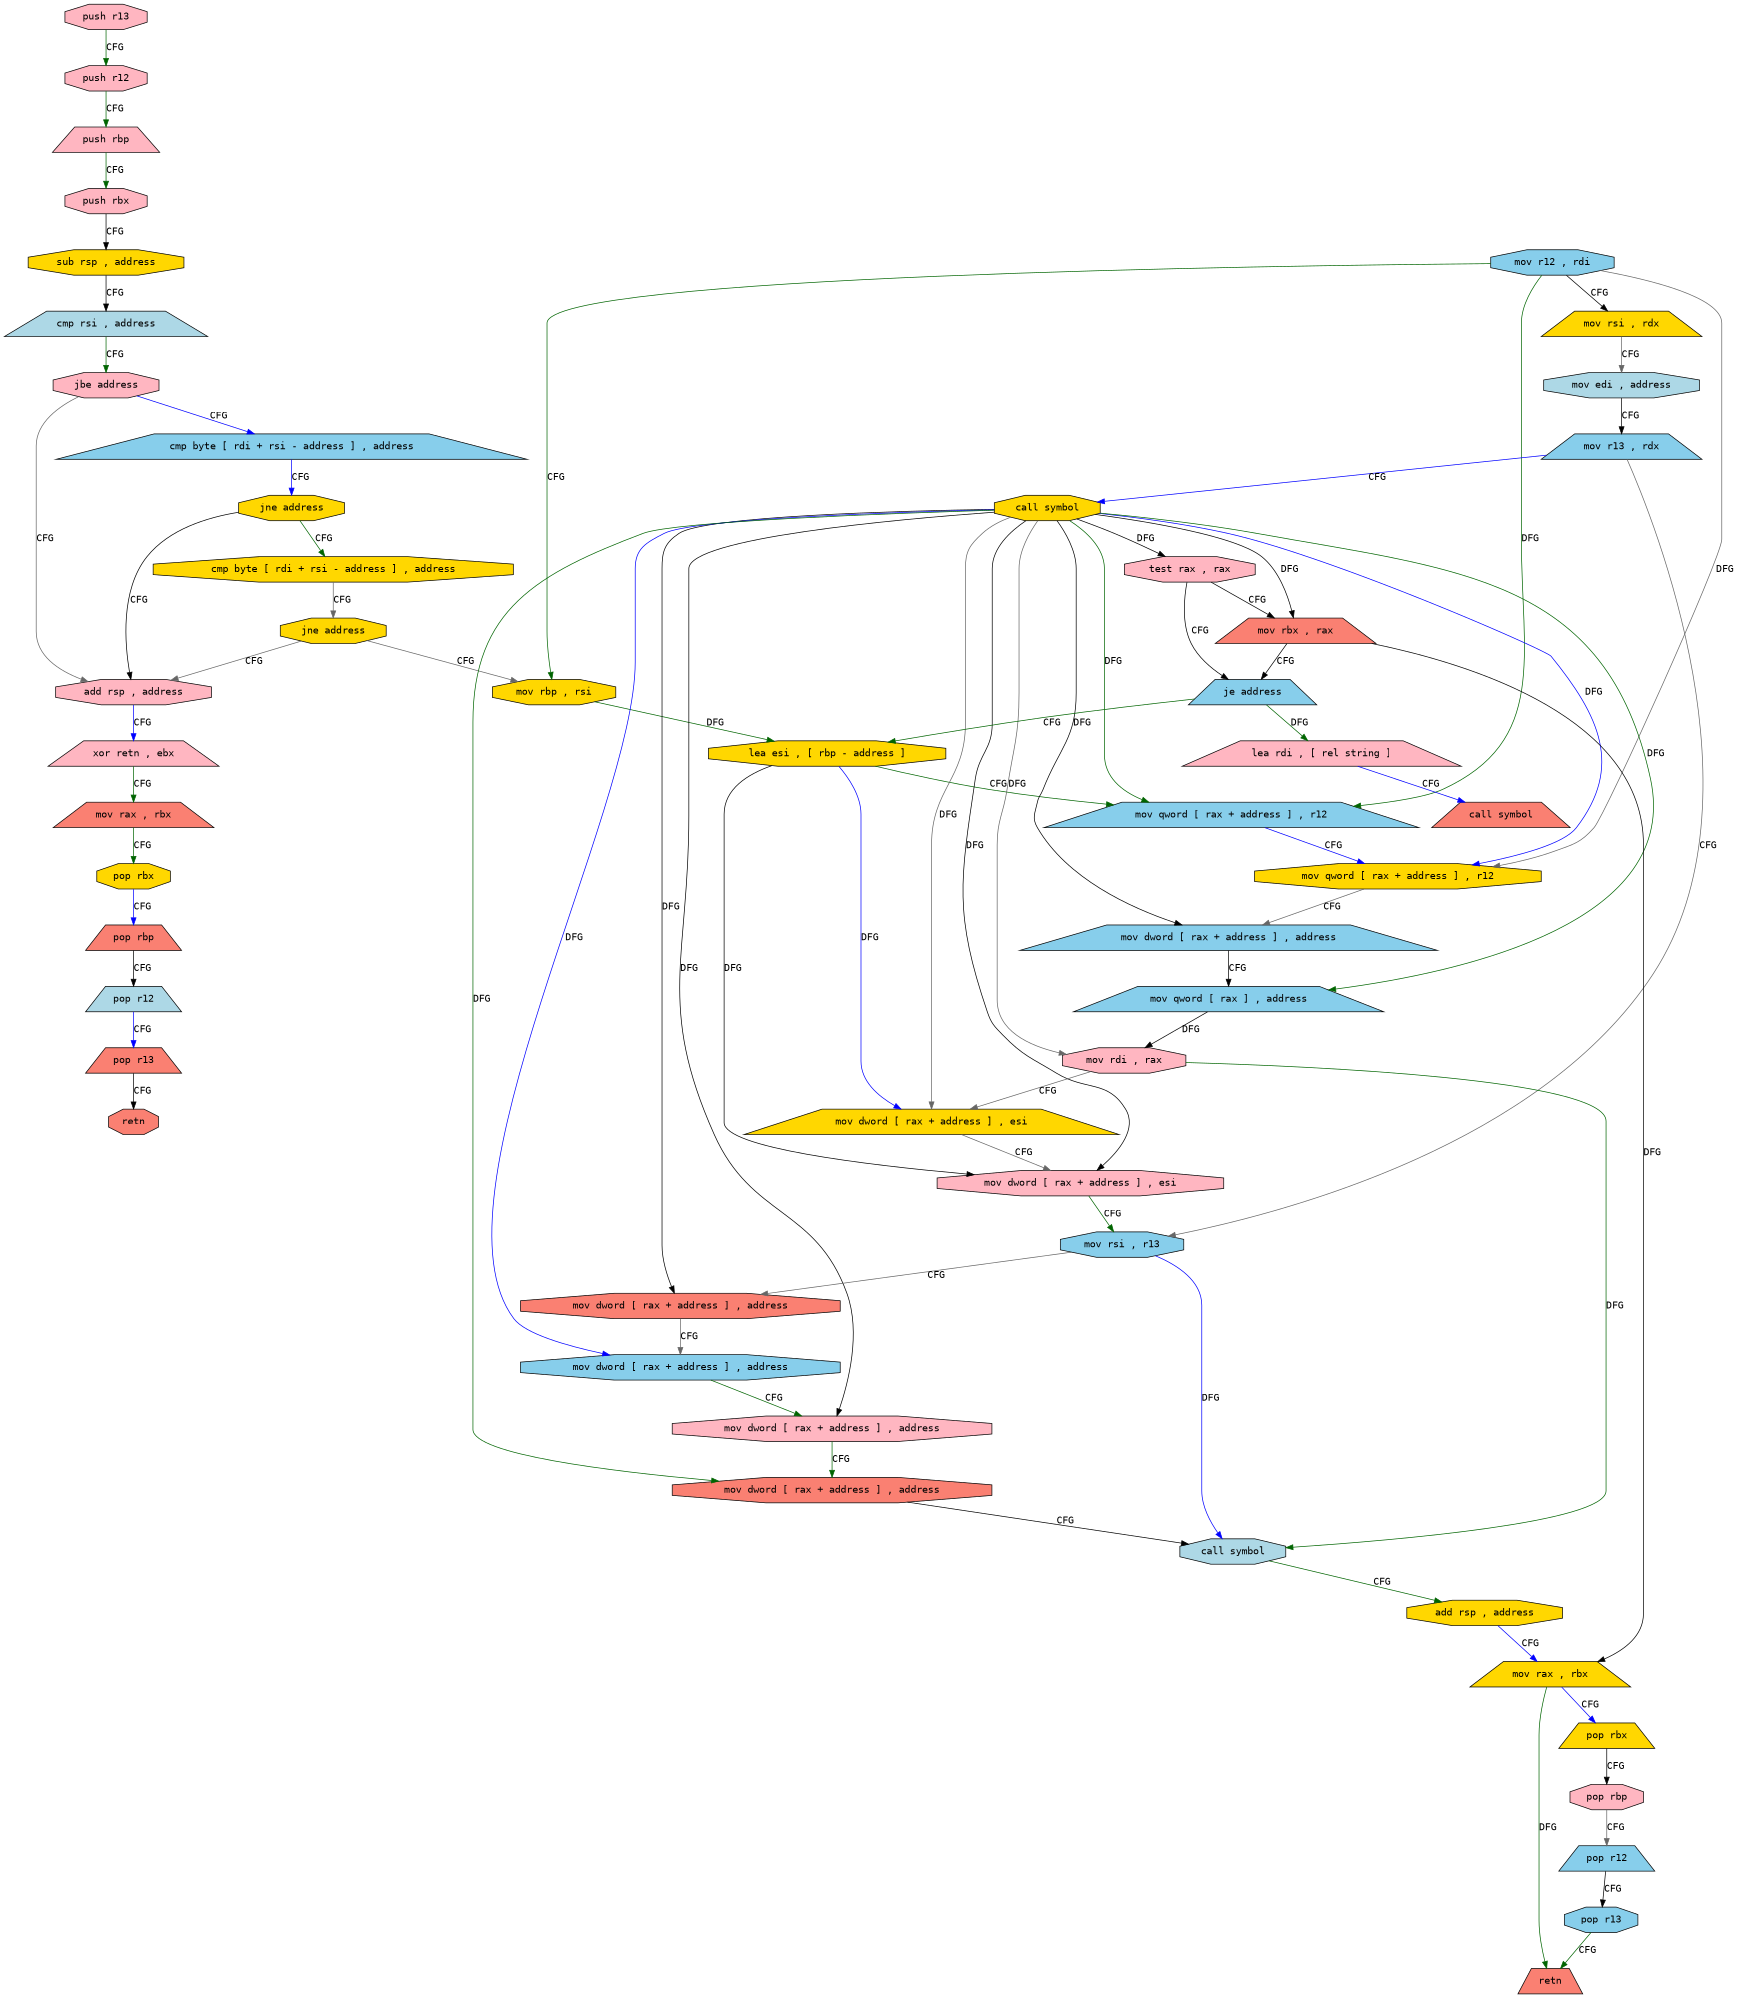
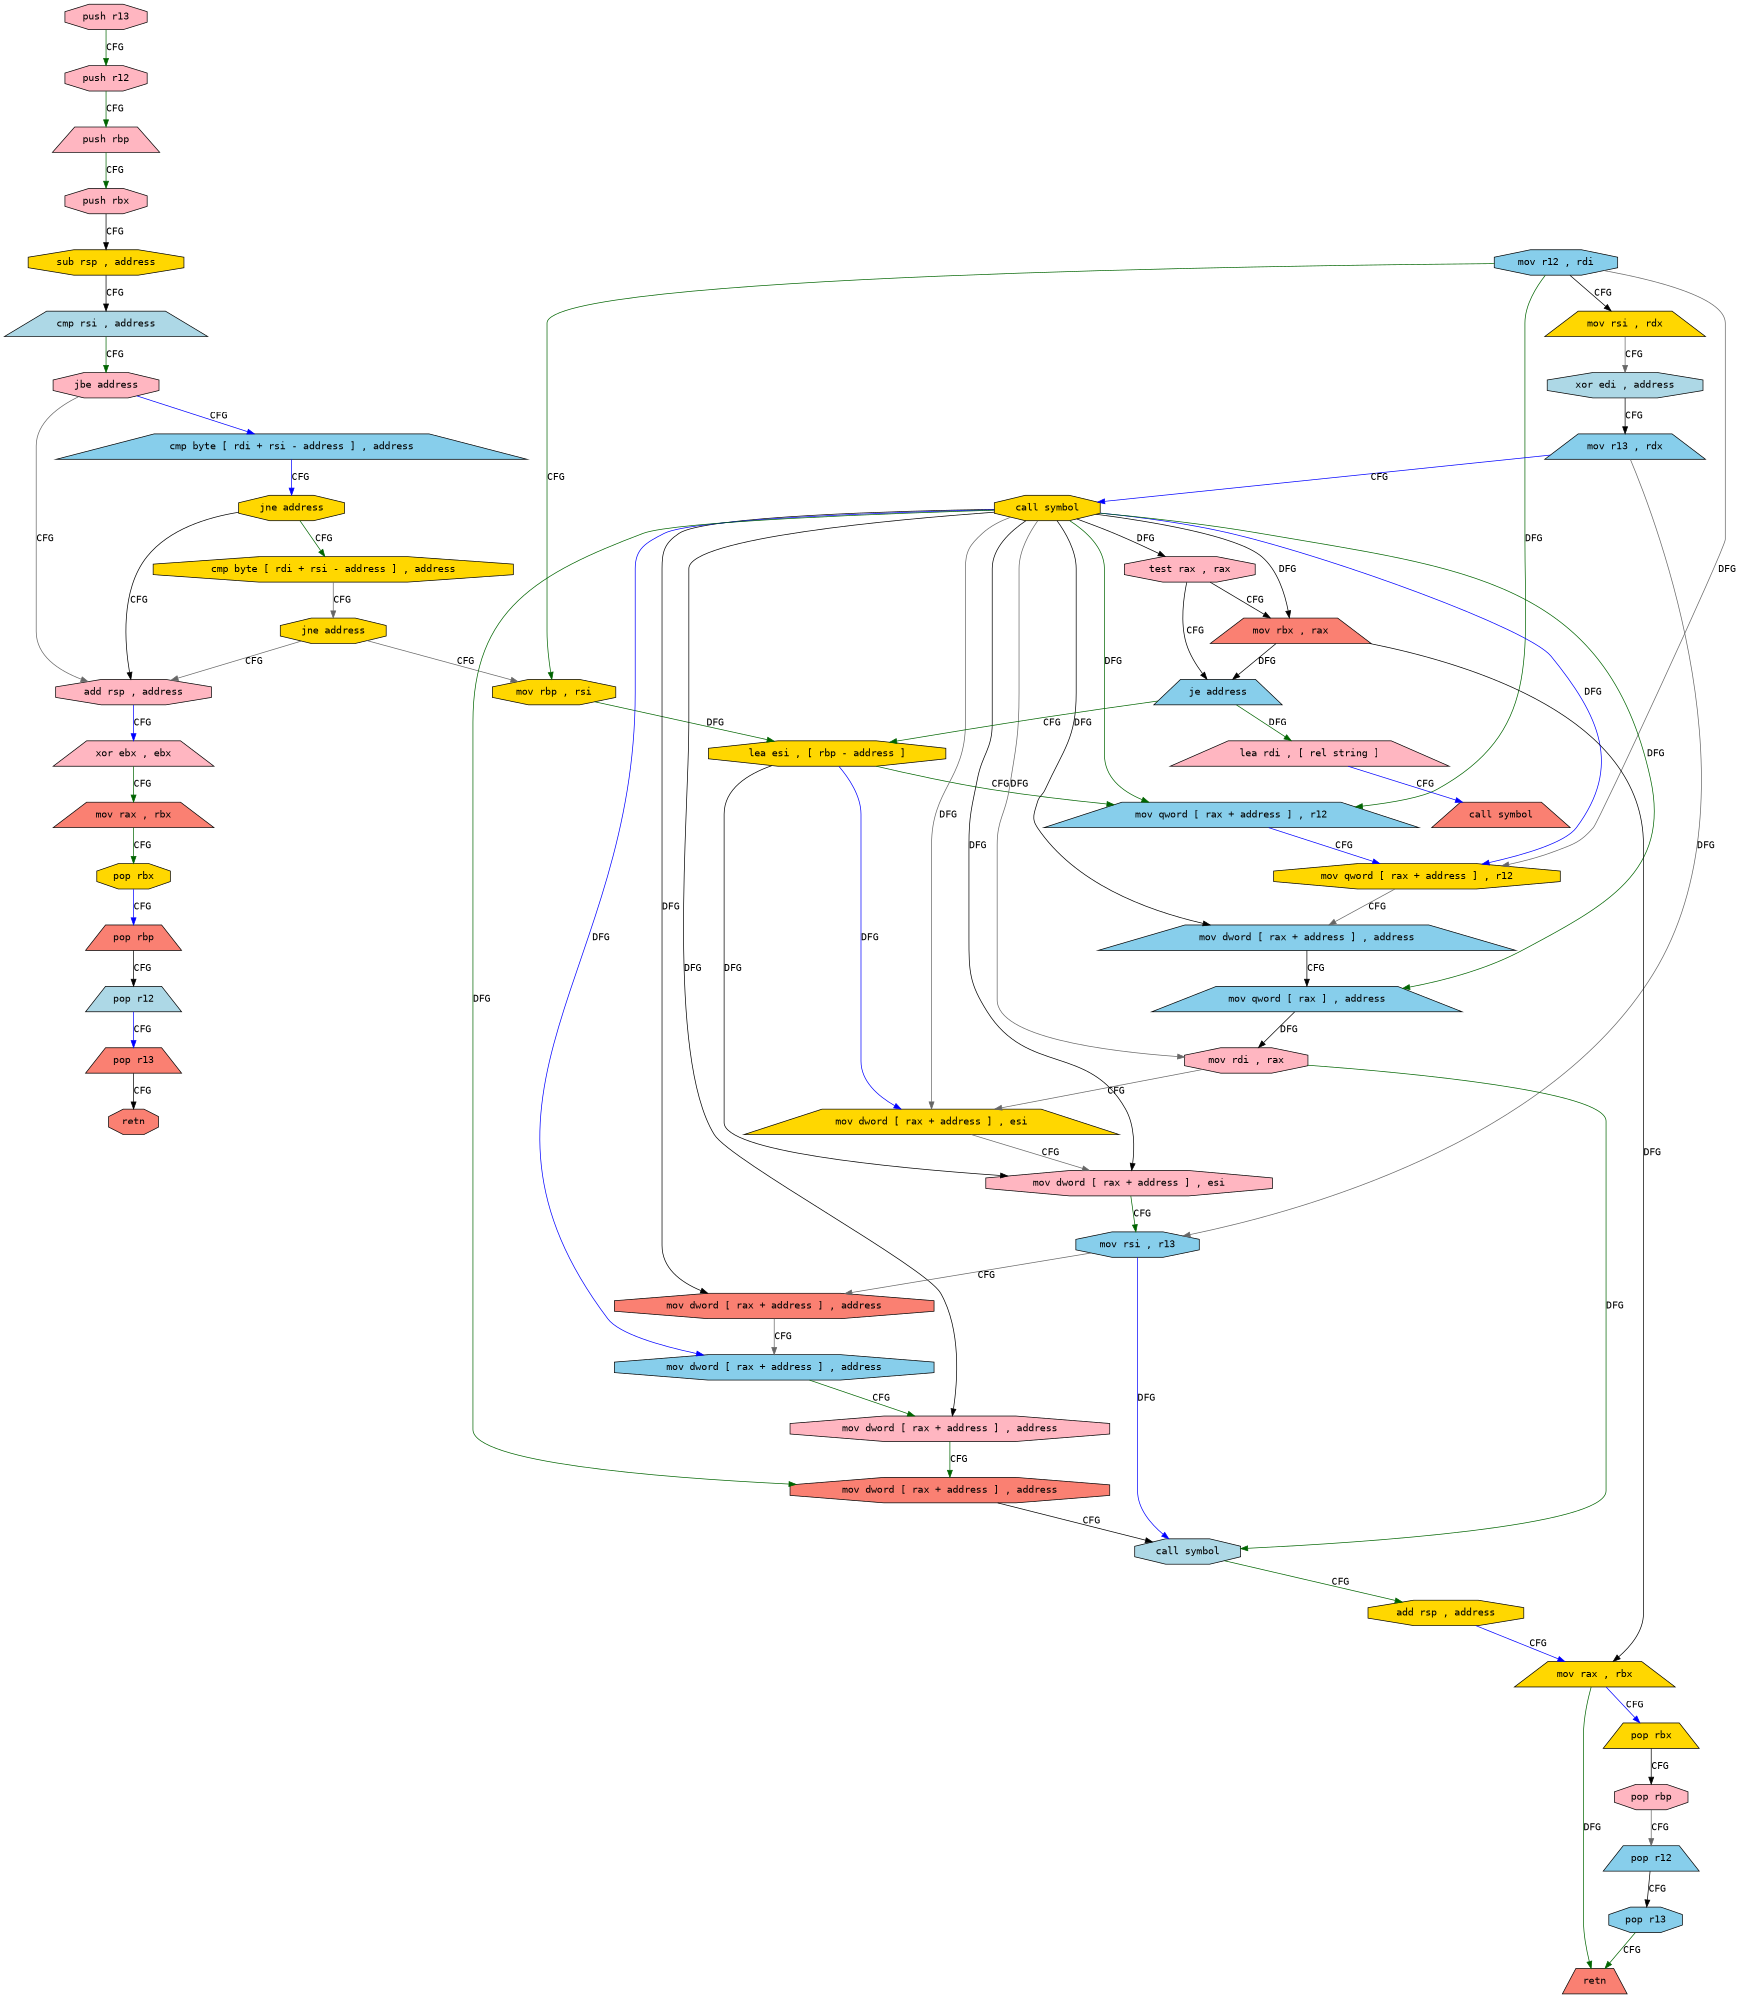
node "mov edi , address": label "mov edi , address" -> "xor edi , address"
edge "mov rbx , rax" -> "je address": label "CFG" -> "DFG"
node "xor retn , ebx": label "xor retn , ebx" -> "xor ebx , ebx"
edge "mov r13 , rdx" -> "mov rsi , r13": label "CFG" -> "DFG"
